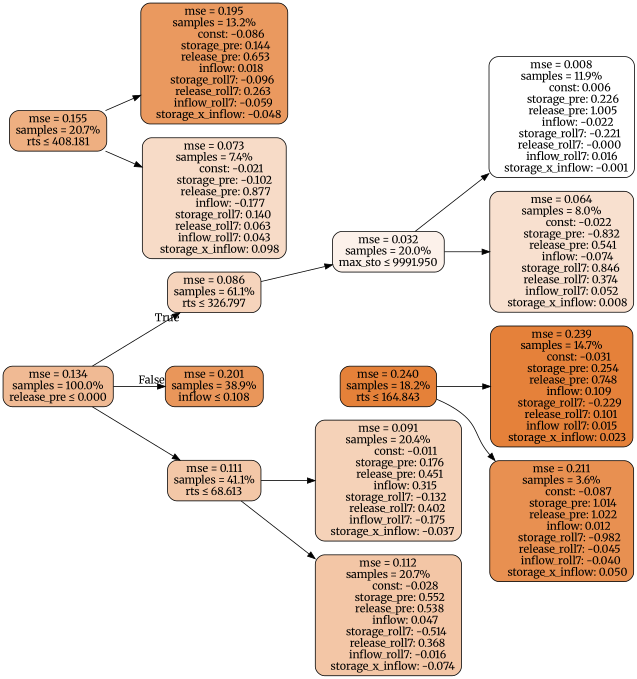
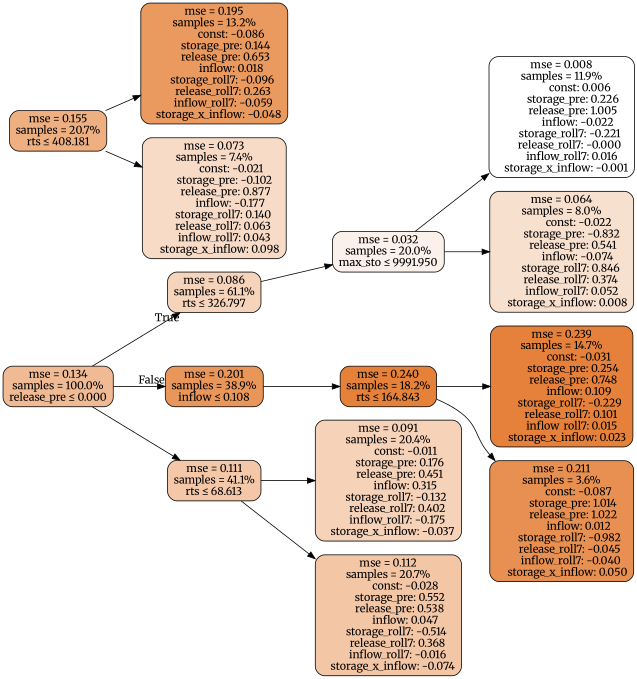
edge "mse = 0.201 samples = 38.9% inflow ≤ 0.108" -> "mse = 0.240 samples = 18.2% rts ≤ 164.843": added
